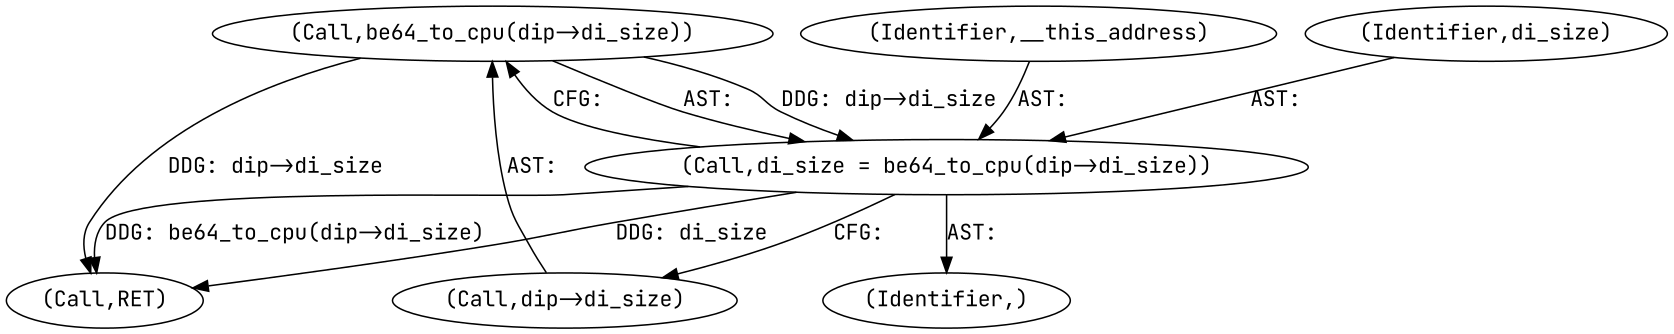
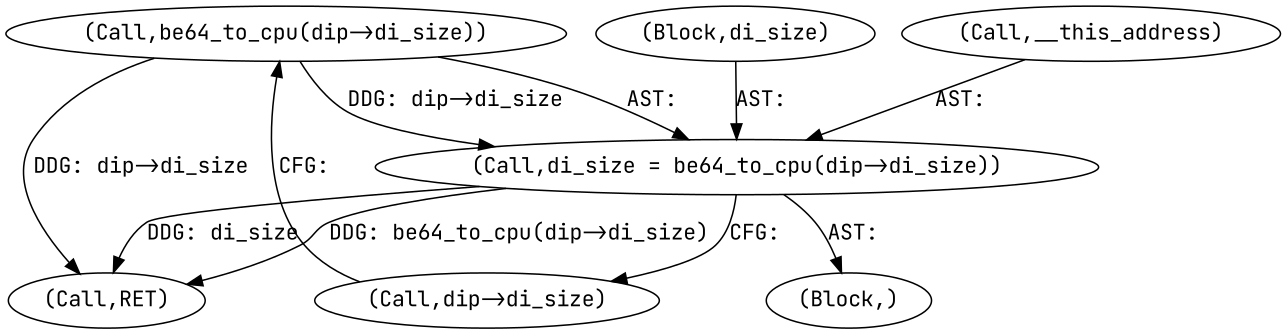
node "(Identifier,__this_address)": label "(Identifier,__this_address)" -> "(Call,__this_address)"
node "(Identifier,di_size)": label "(Identifier,di_size)" -> "(Block,di_size)"
edge "(Call,di_size = be64_to_cpu(dip->di_size))" -> "(Call,be64_to_cpu(dip->di_size))": removed, label "CFG:"
edge "(Call,dip->di_size)" -> "(Call,be64_to_cpu(dip->di_size))": label "AST: " -> "CFG: "
node "(Identifier,)": label "(Identifier,)" -> "(Block,)"
